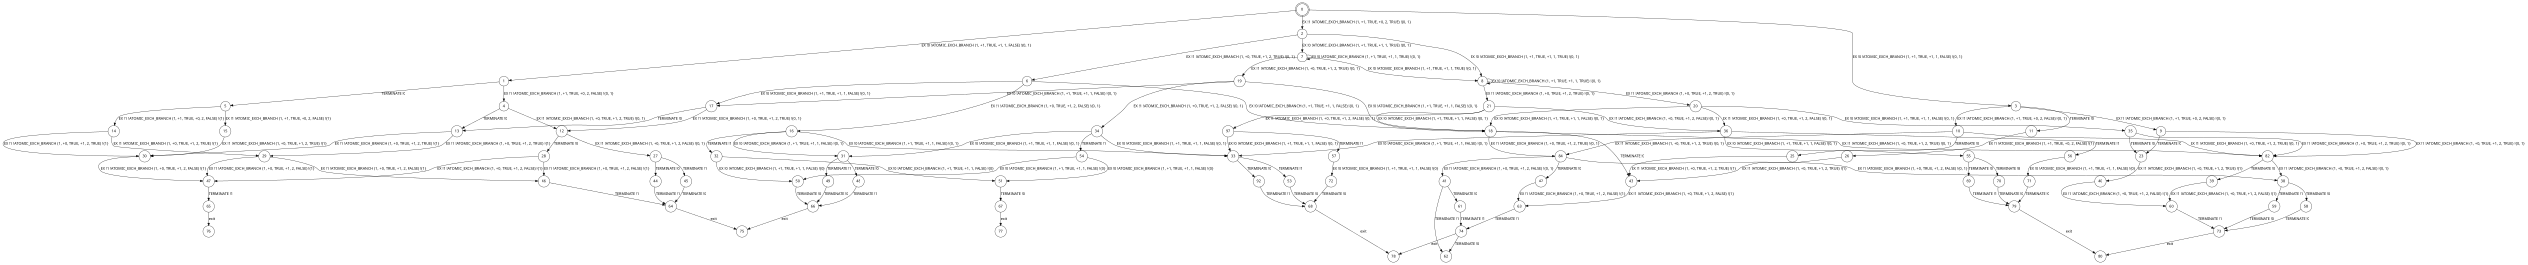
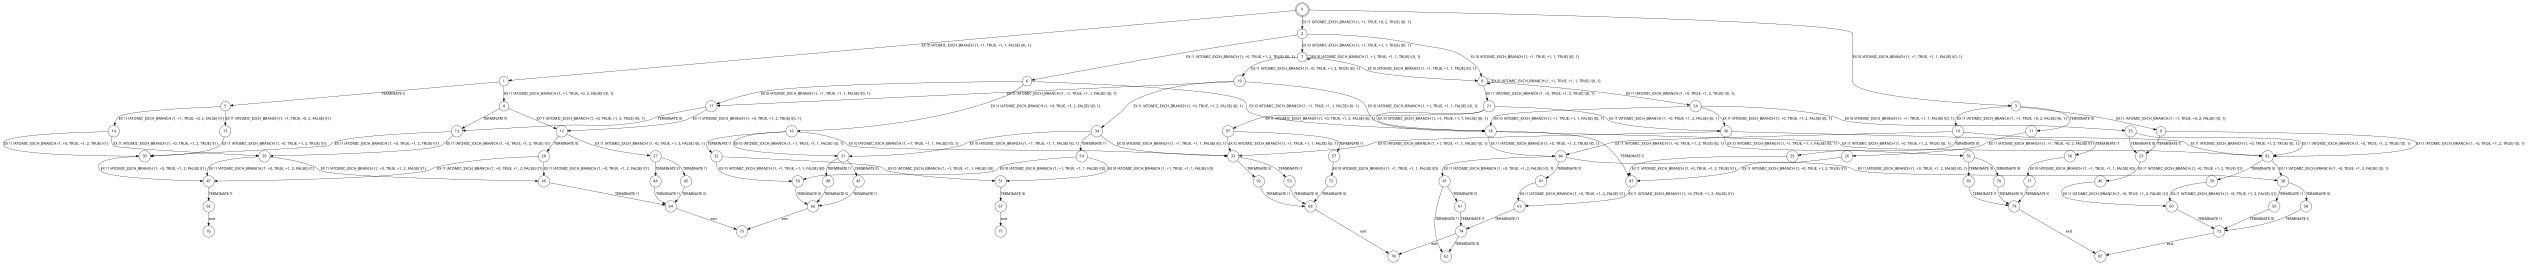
node "20": label "20" -> "24"
node "80": label "80" -> "87"
